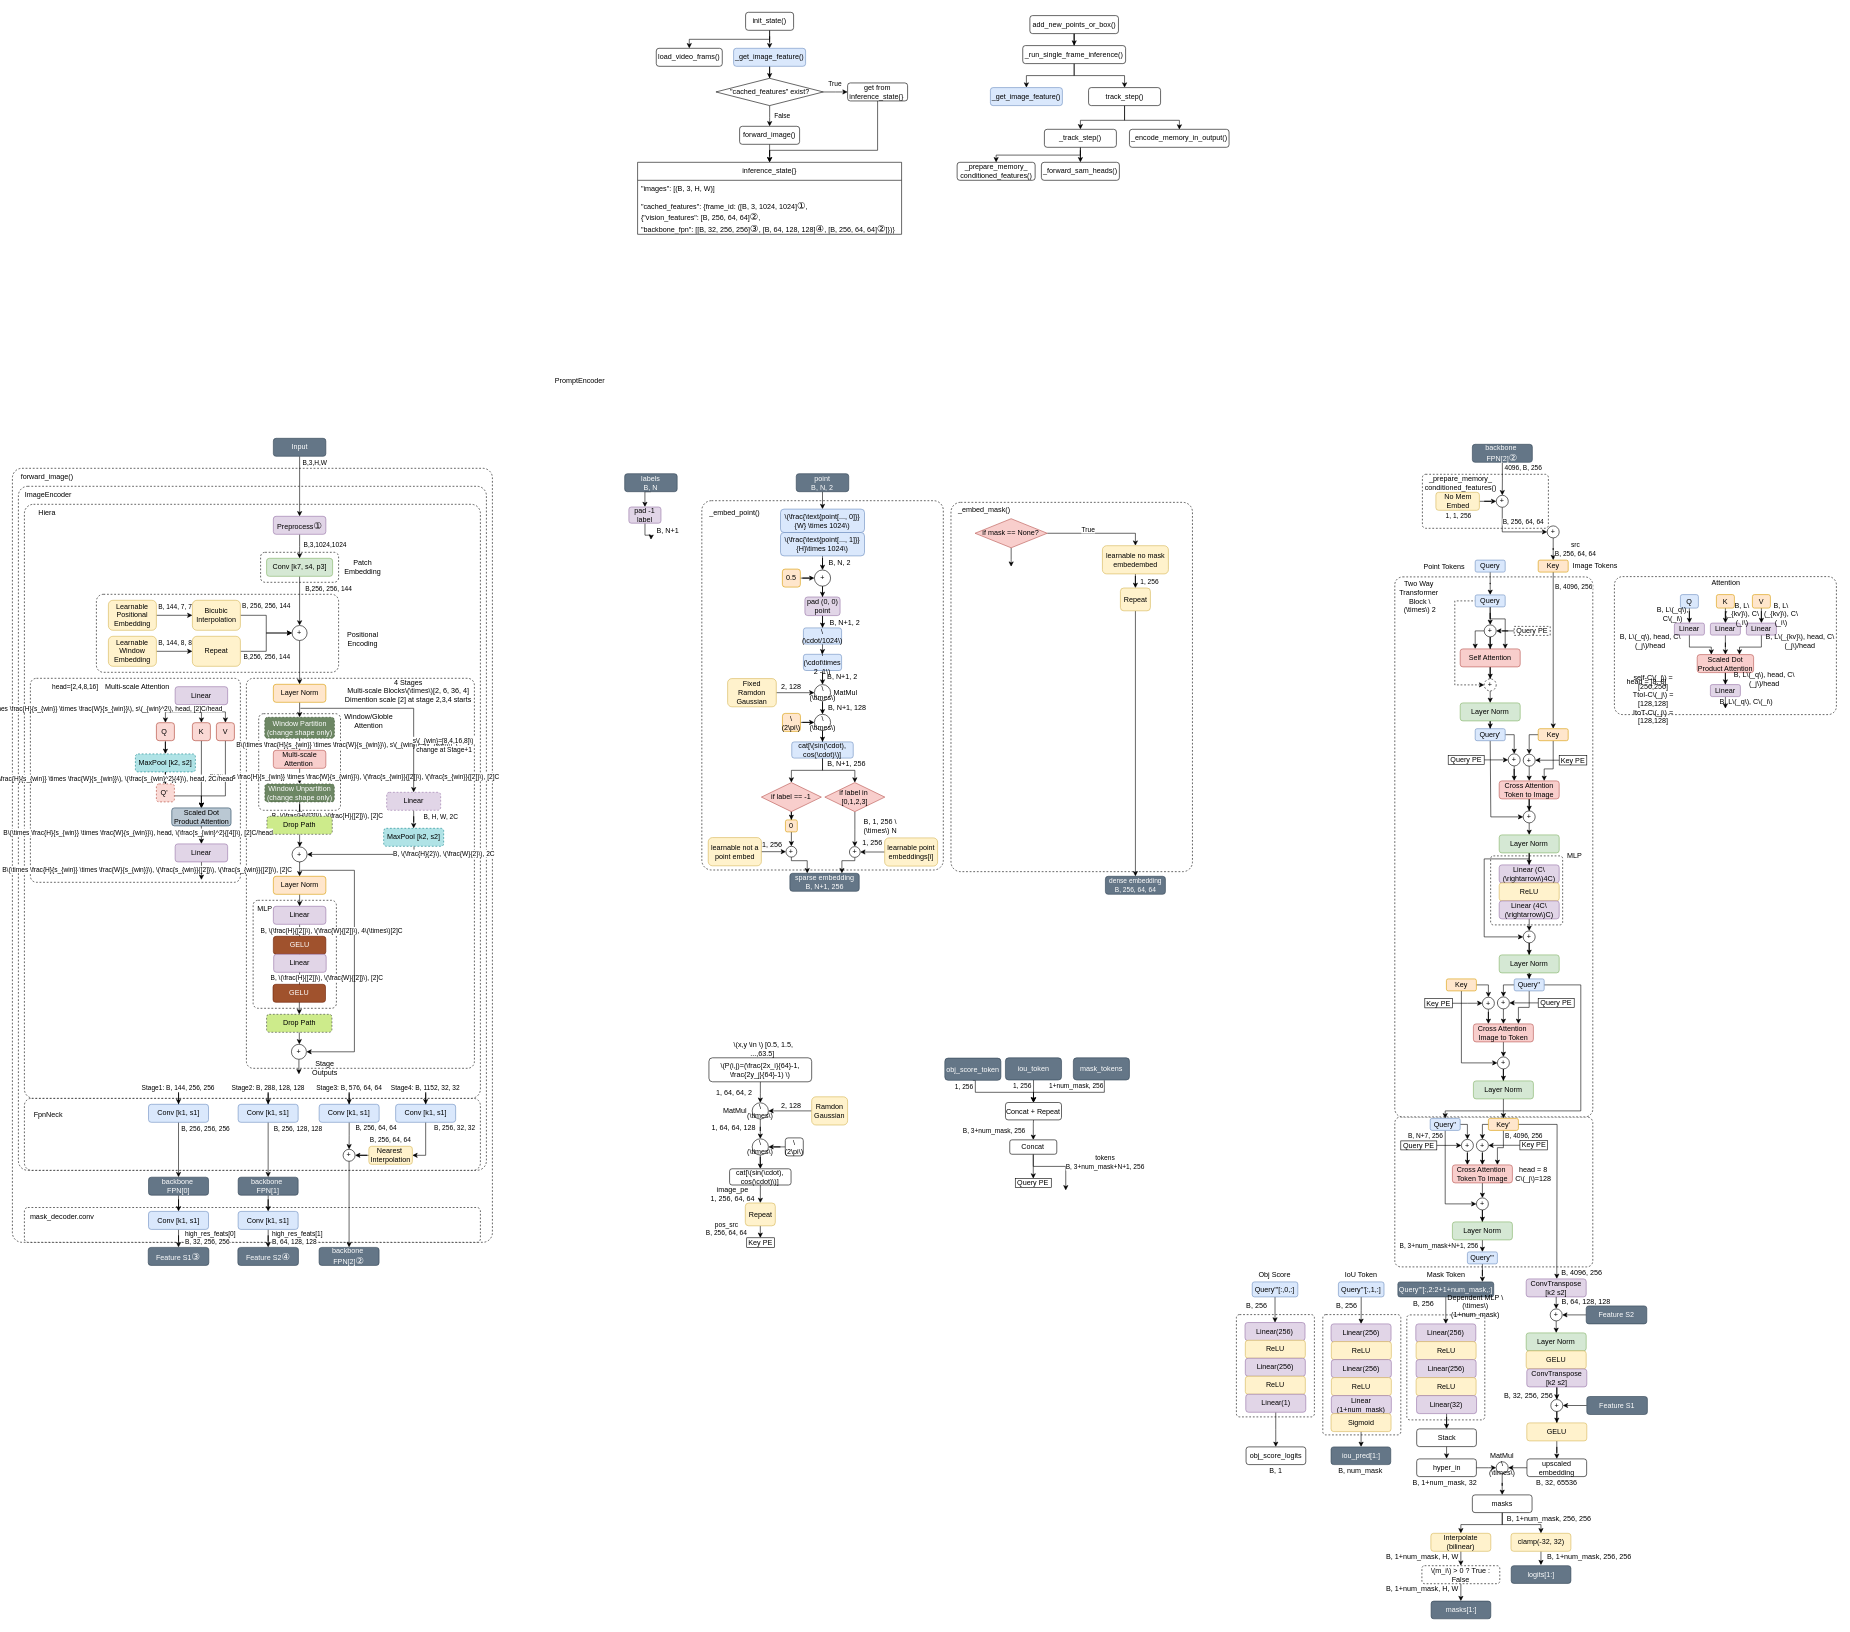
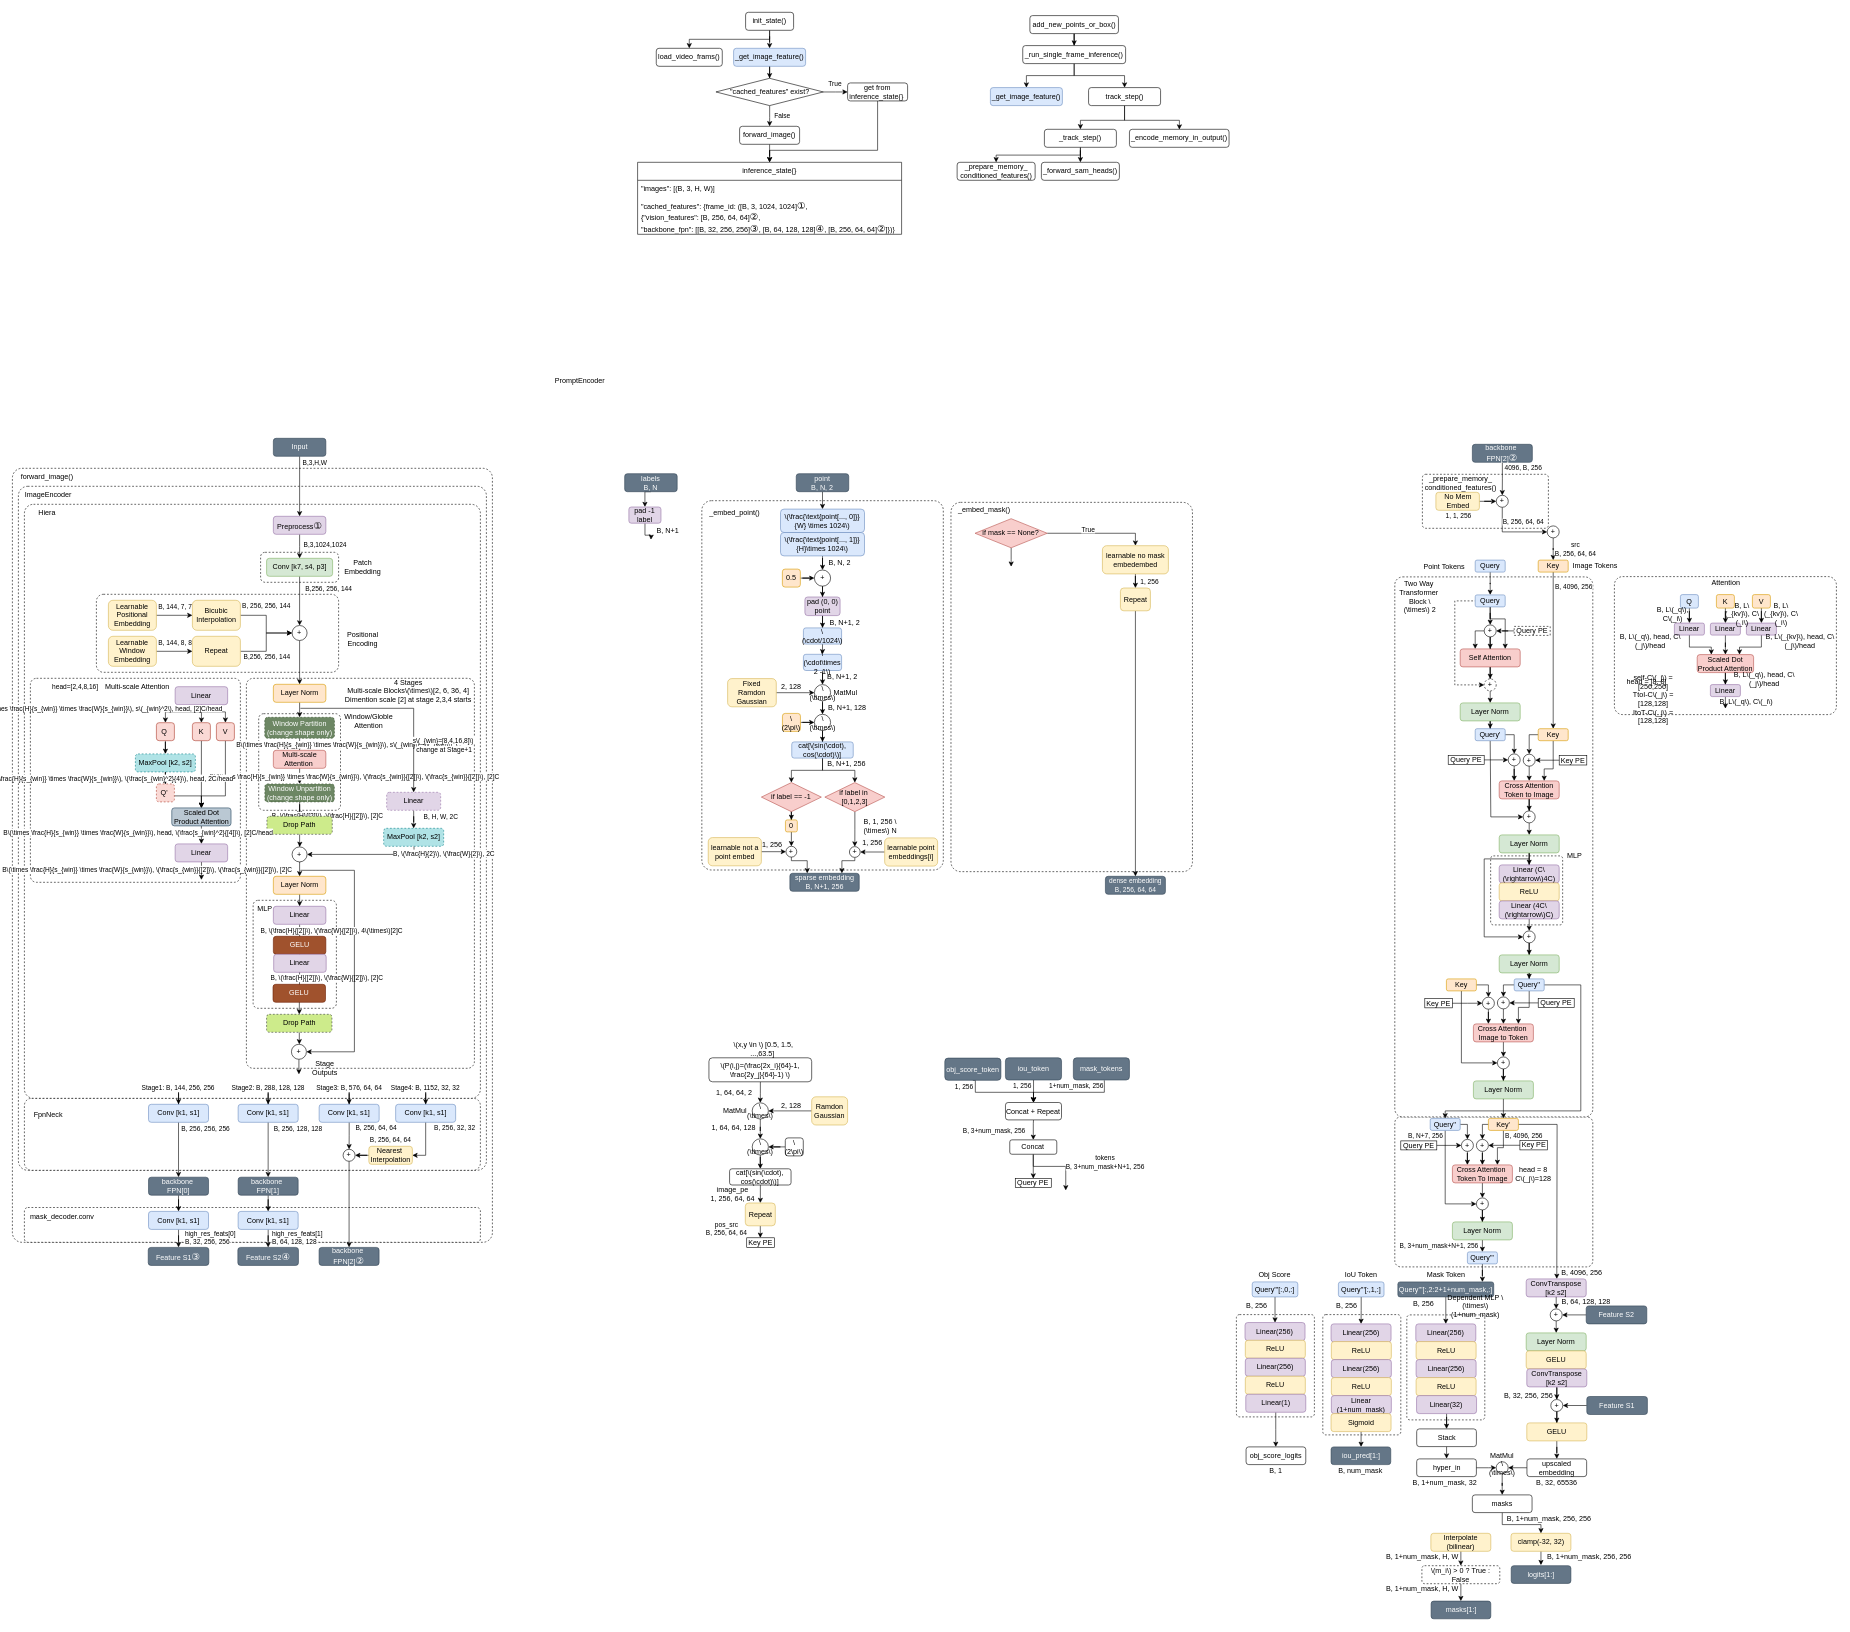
edge "masks" -> "Interpolate (bilinear)": removed
